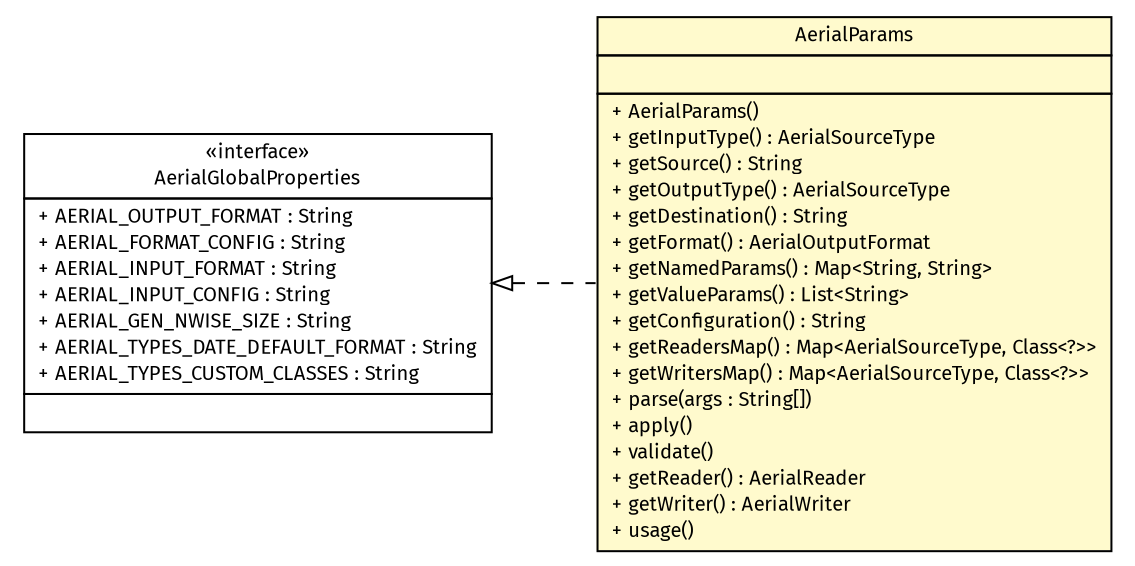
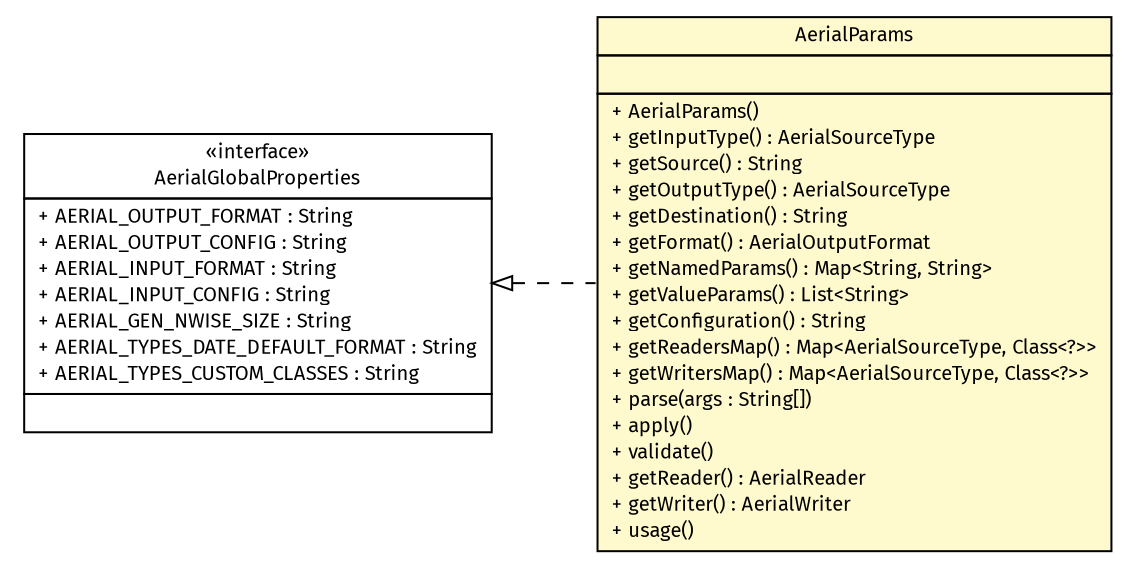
node "AerialGlobalProperties": text "+ AERIAL_FORMAT_CONFIG : String" -> "+ AERIAL_OUTPUT_CONFIG : String"
